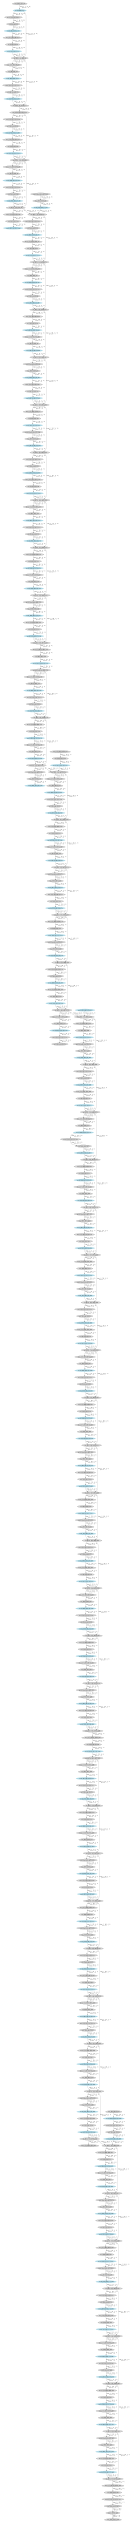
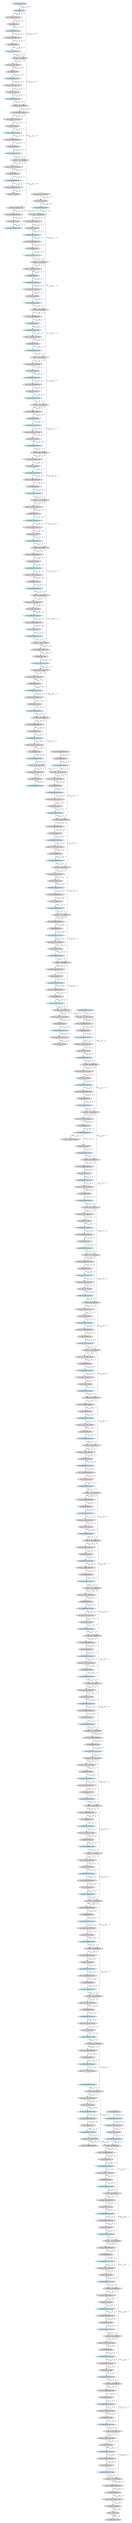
node "conv2d_IW128_OW32_G17_#60": removed
edge "batch_norm_IW128_OW128_#216" -> "relu_IW128_OW128_#217": now "conv2d_IW608_OW128_G61_#215" -> "relu_IW128_OW128_#217"
edge "cat_IW[32, 800]_OW832_#261" -> "cat_IW[32, 832]_OW864_#268": removed, label "shape:(1, 832, 8, 8) ports:0 -> 1"
edge "cat_IW[32, 640]_OW672_#342" -> "cat_IW[32, 672]_OW704_#349": removed, label "shape:(1, 672, 4, 4) ports:0 -> 1"
node "relu_IW128_OW128_#354": removed
